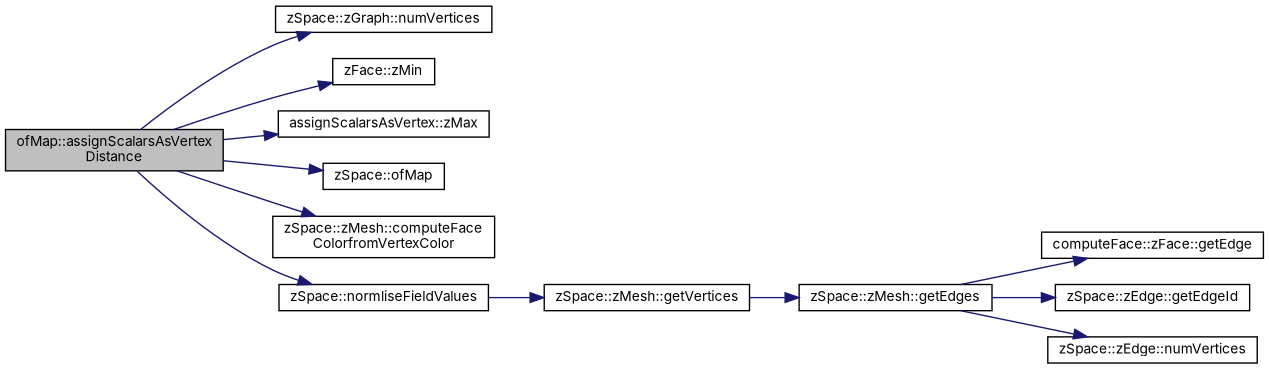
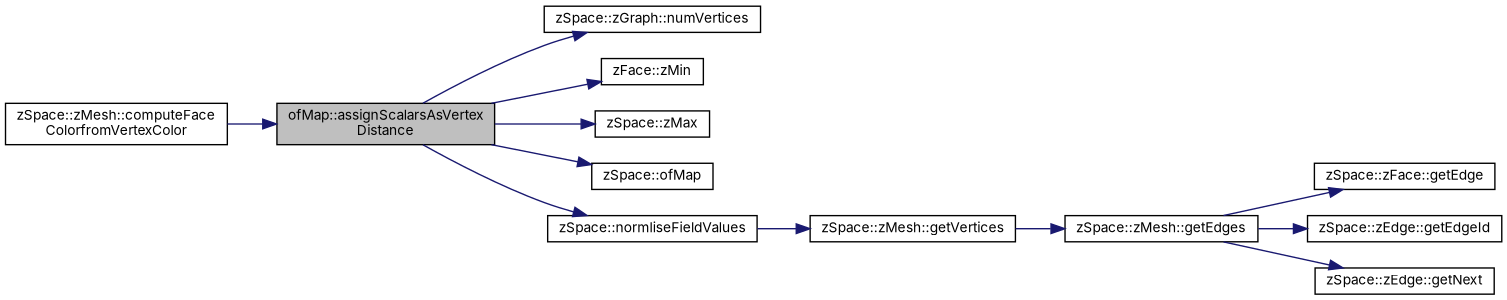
node "assignScalarsAsVertex::zMax": label "assignScalarsAsVertex::zMax" -> "zSpace::zMax"
edge "ofMap::assignScalarsAsVertex Distance" -> "zSpace::zMesh::computeFace ColorfromVertexColor": reversed
node "computeFace::zFace::getEdge": label "computeFace::zFace::getEdge" -> "zSpace::zFace::getEdge"
node "zSpace::zEdge::numVertices": label "zSpace::zEdge::numVertices" -> "zSpace::zEdge::getNext"
